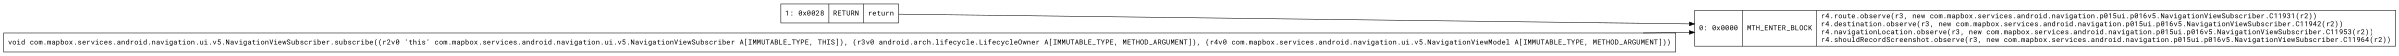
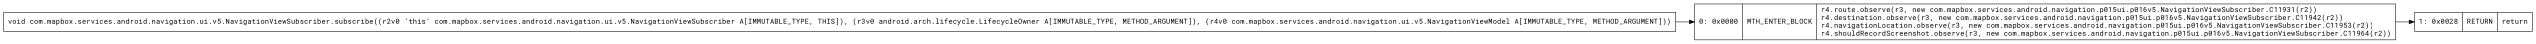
edge "1: 0x0028" -> "0: 0x0000": reversed
